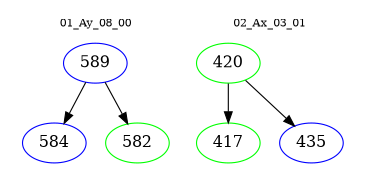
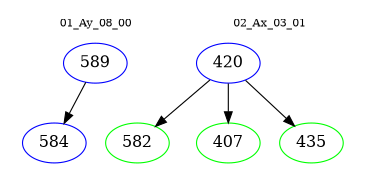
node "420": color green -> blue
edge "589" -> "582": now "420" -> "582"
node "417": label "417" -> "407"
node "435": color blue -> green
